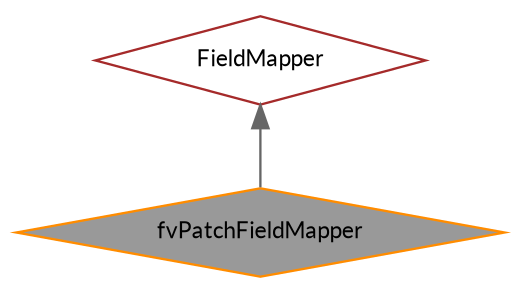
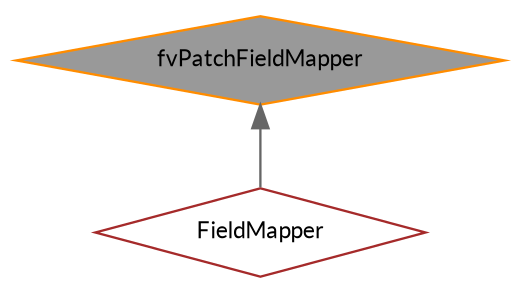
edge "fvPatchFieldMapper" -> "FieldMapper": reversed
